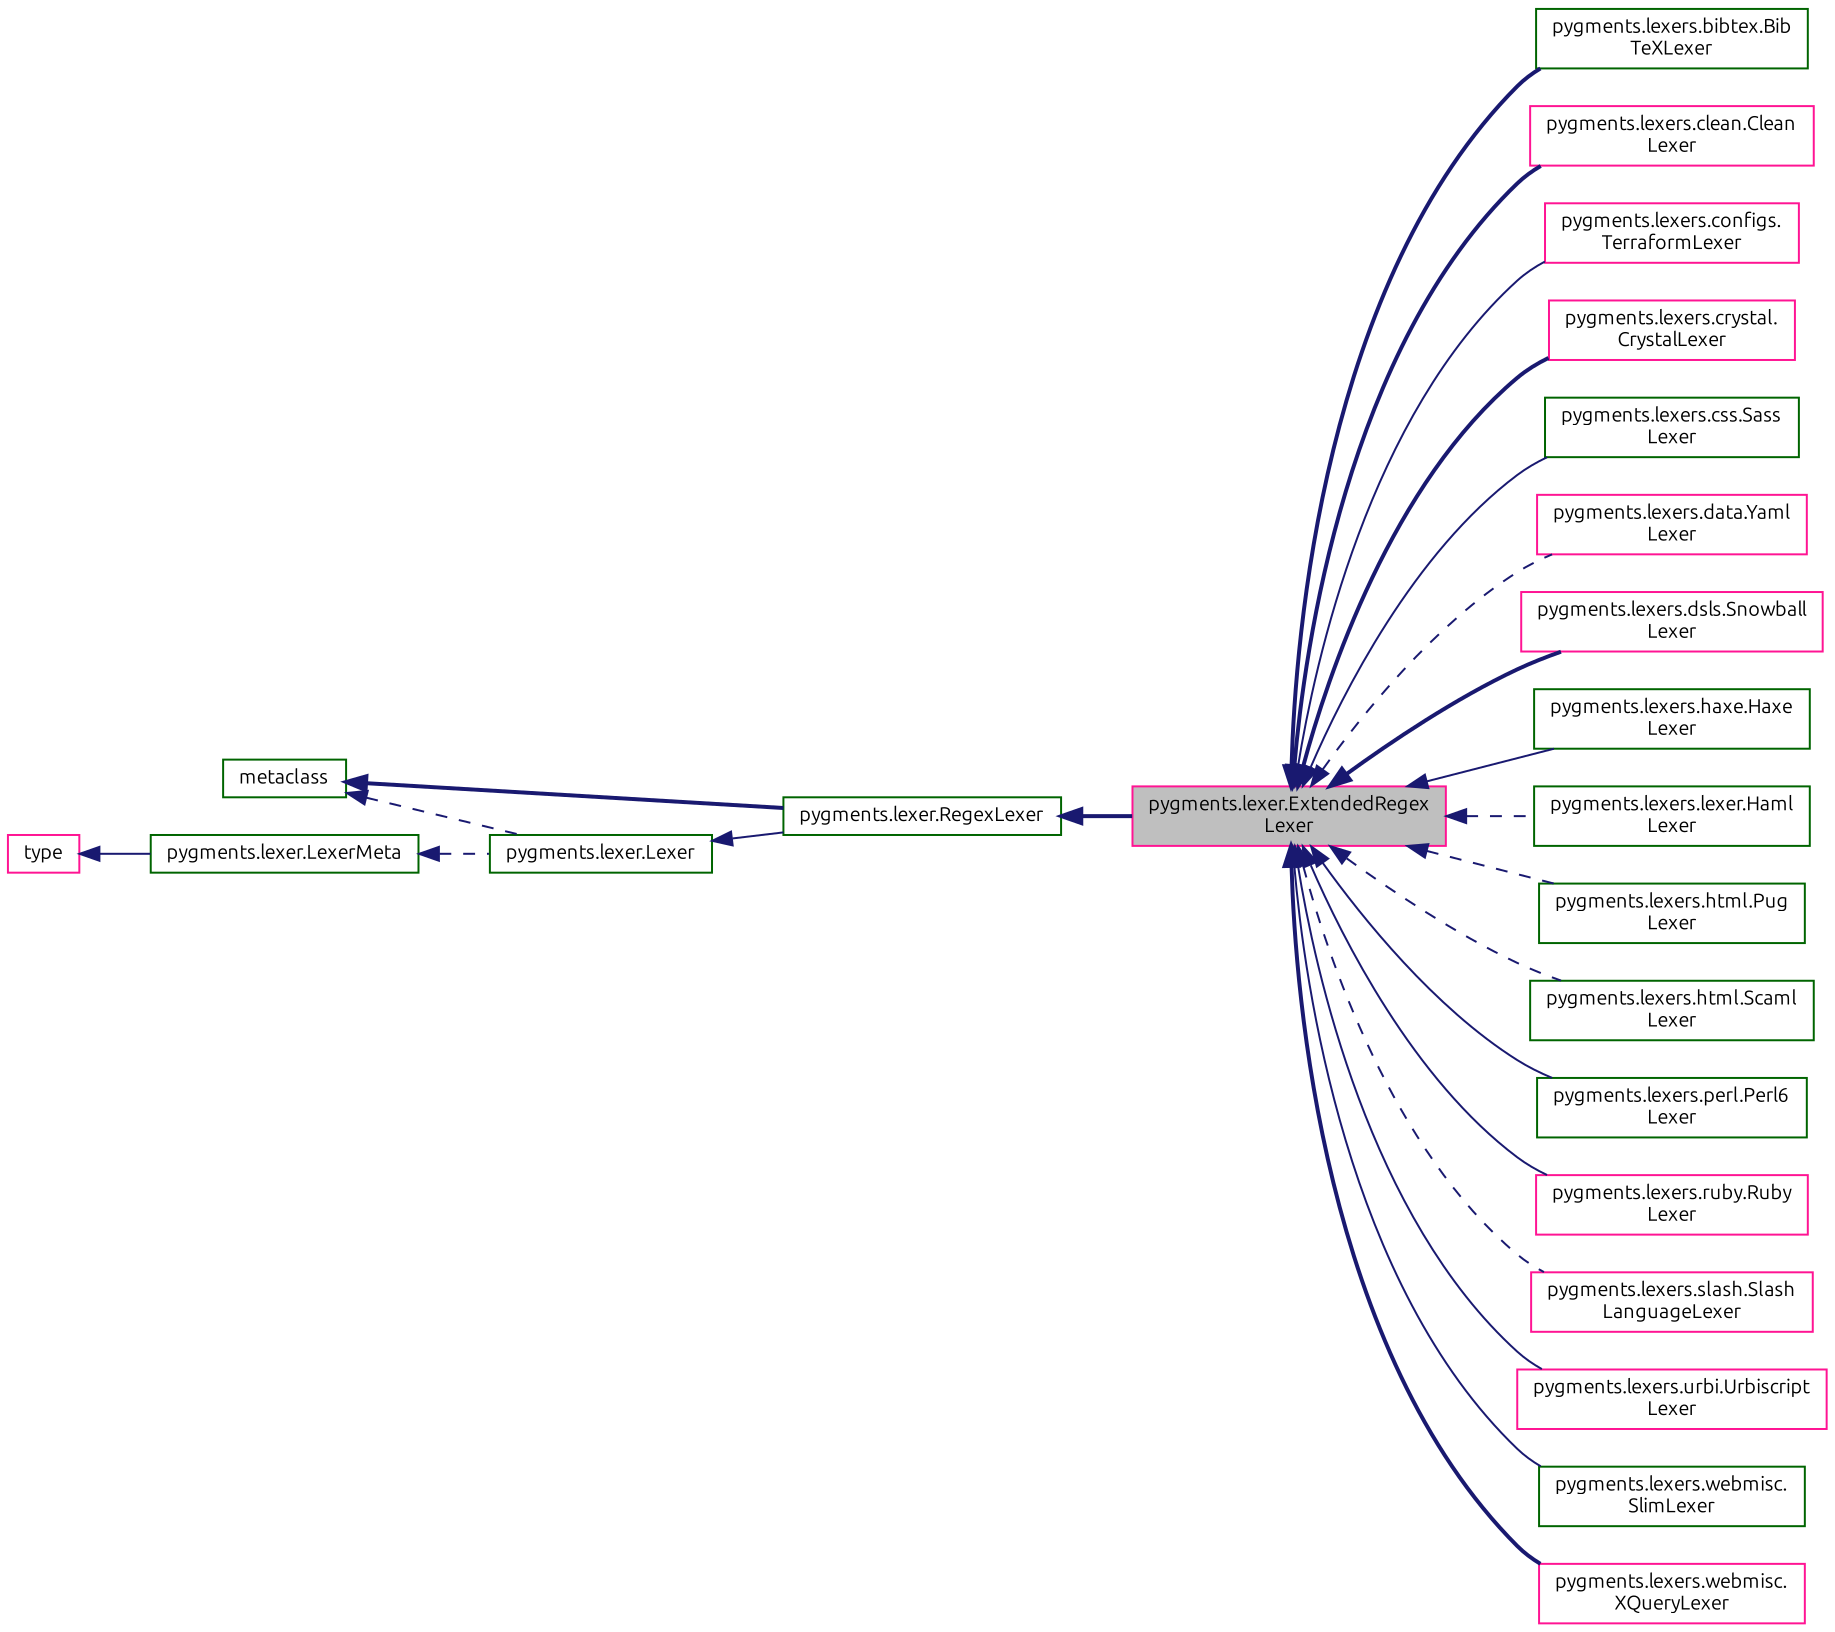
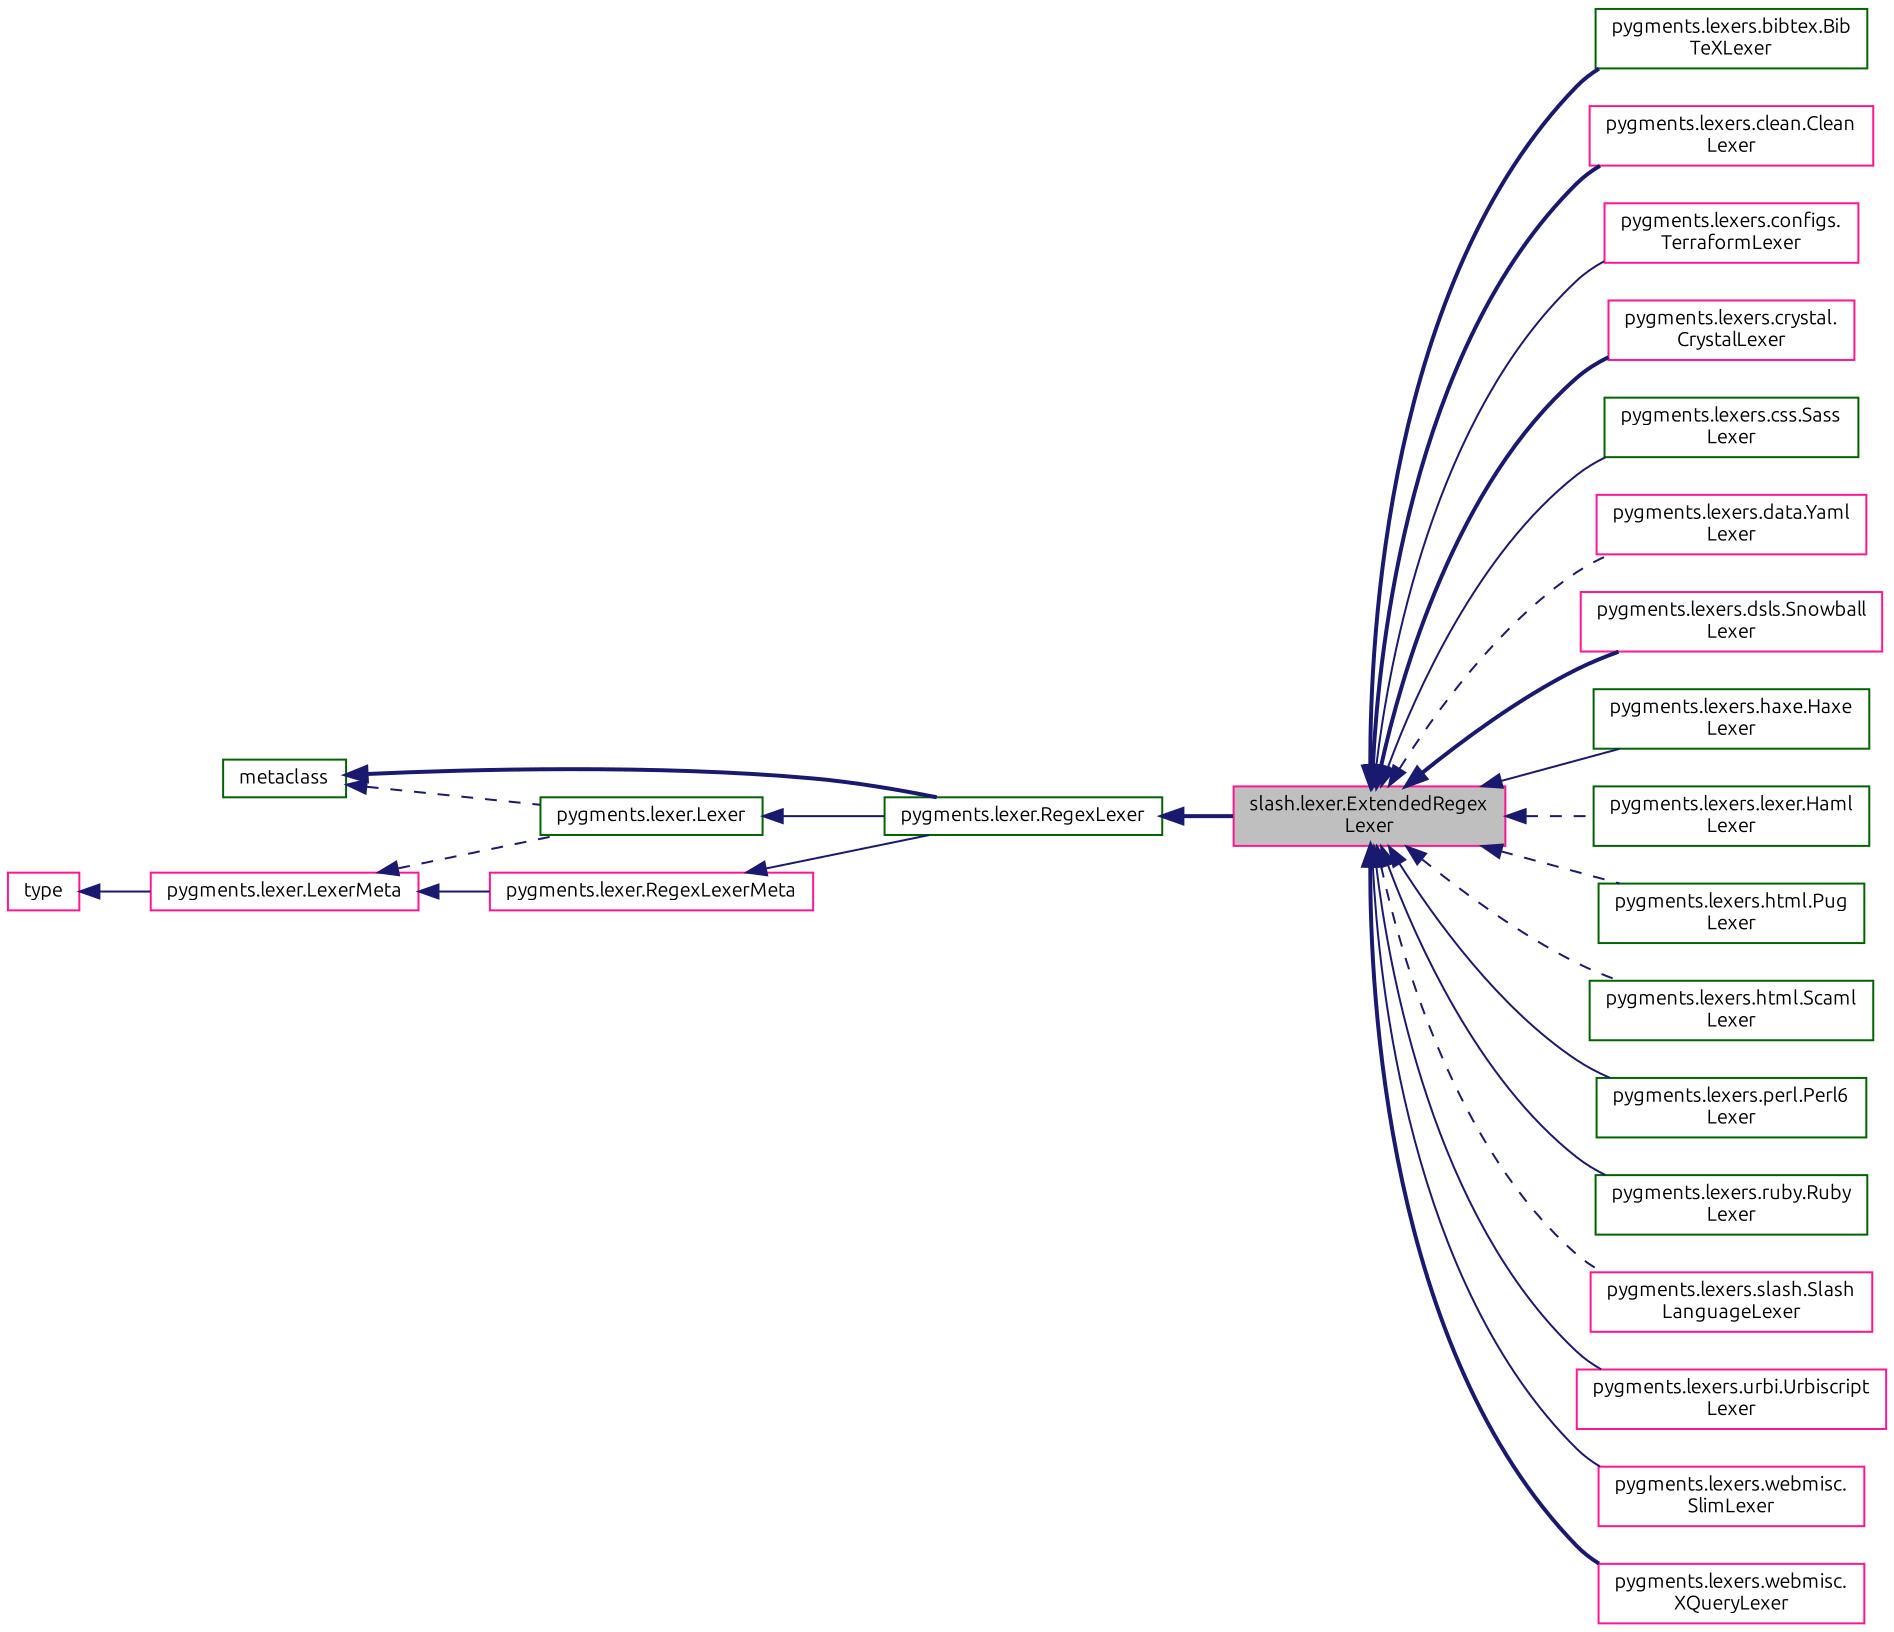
node "pygments.lexer.ExtendedRegex Lexer": label "pygments.lexer.ExtendedRegex Lexer" -> "slash.lexer.ExtendedRegex Lexer"
node "pygments.lexer.LexerMeta": color darkgreen -> deeppink
node "pygments.lexer.RegexLexerMeta": added
node "pygments.lexers.ruby.Ruby Lexer": color deeppink -> darkgreen
node "pygments.lexers.webmisc. SlimLexer": color darkgreen -> deeppink
